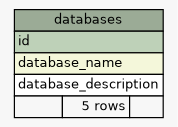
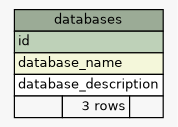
node "databases": text "5 rows" -> "3 rows"
